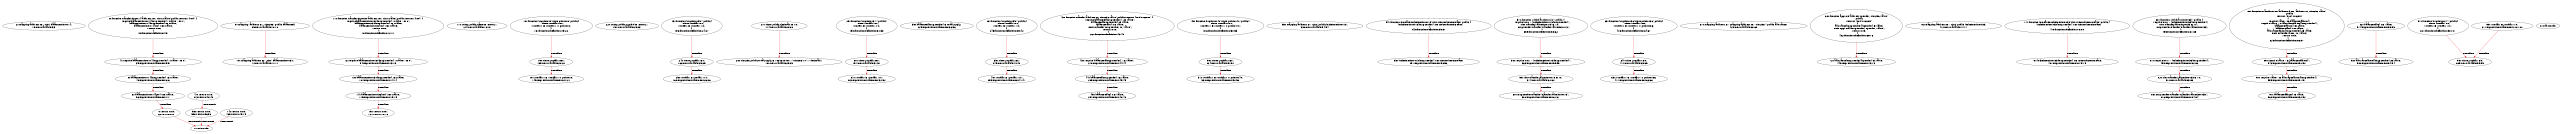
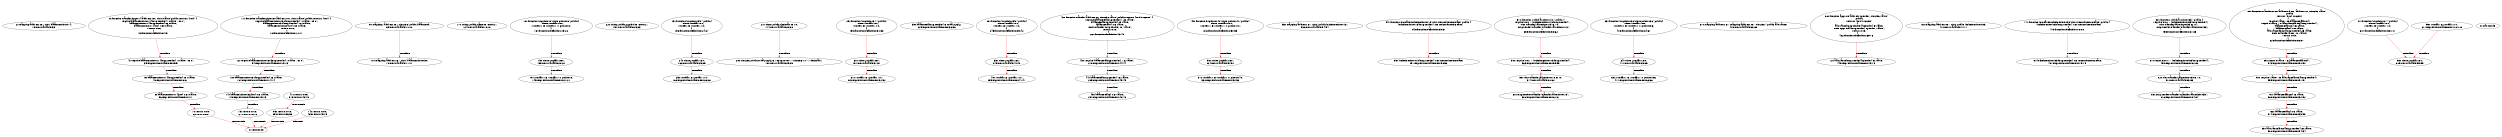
edge "91_ balanceOf[from] -= value; 568-expression_statement-92-92" -> "92_ balanceOf[to] += value; 574-expression_statement-93-93": added, label "next_line"
edge "74_ return true; 469-return-75-75" -> "0_ exit_node": label "return_exit" -> "exit_exit"
edge "15_ return true; 121-return-16-16" -> "0_ exit_node": added, label "return_exit"
